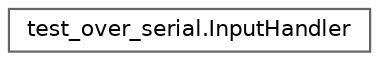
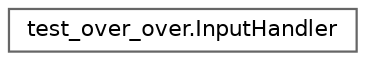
node "test_over_serial.InputHandler": label "test_over_serial.InputHandler" -> "test_over_over.InputHandler"
